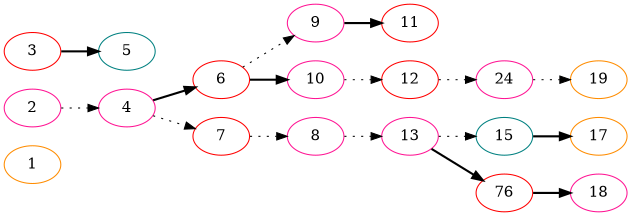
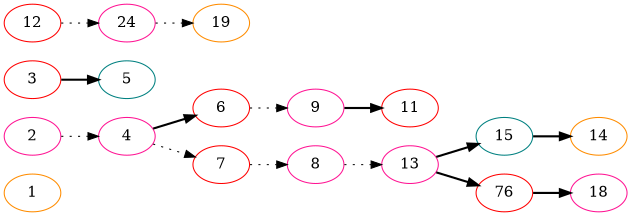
node "10": removed
edge "13" -> "15": style dotted -> bold
node "17": label "17" -> "14"
